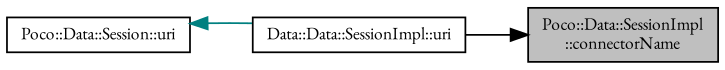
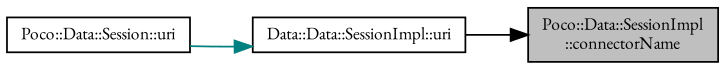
edge "Data::Data::SessionImpl::uri" -> "Poco::Data::Session::uri": reversed
